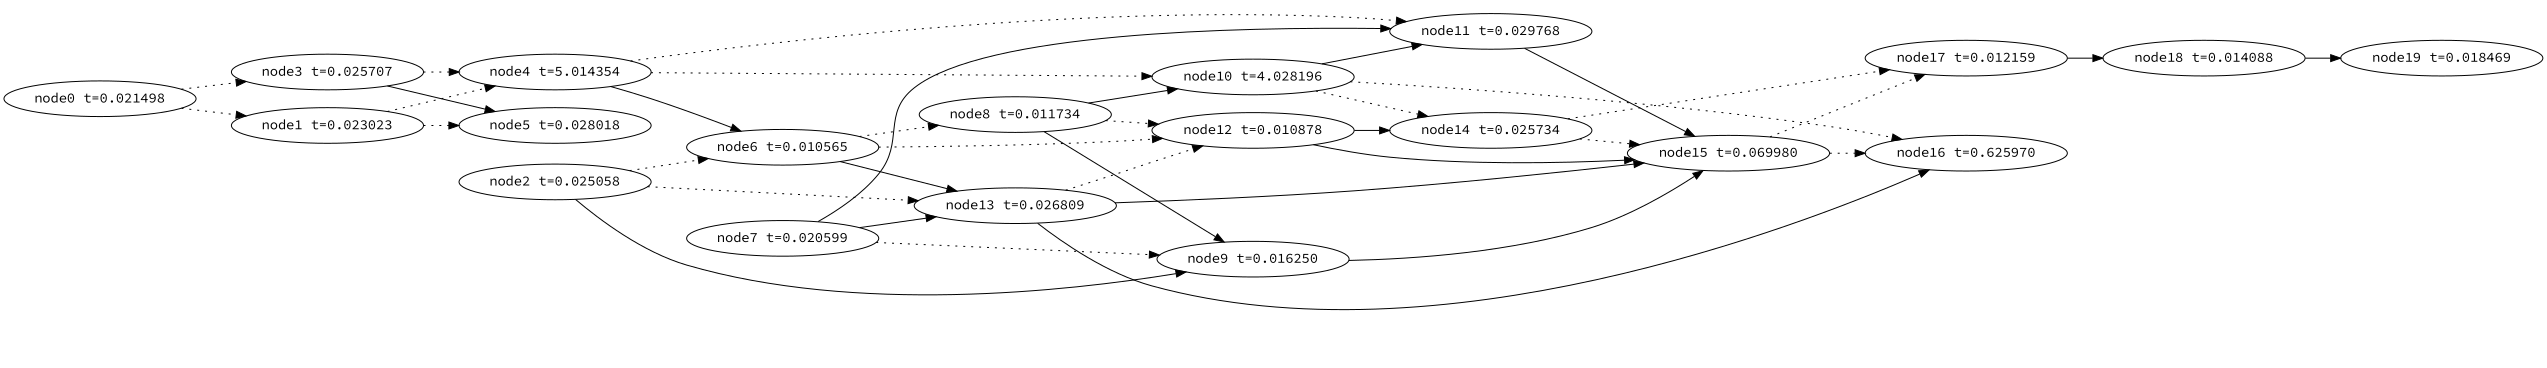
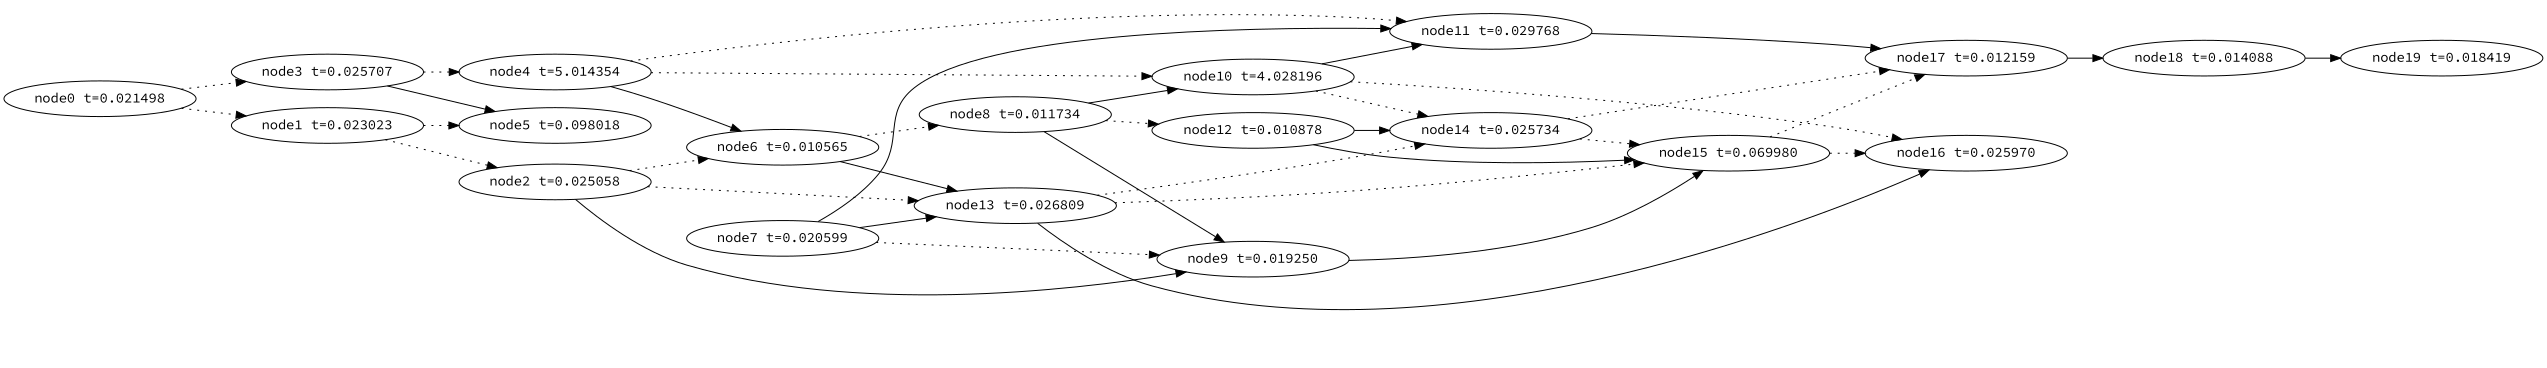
node "node19 t=0.018469": label "node19 t=0.018469" -> "node19 t=0.018419"
edge "node11 t=0.029768" -> "node15 t=0.069980": now "node11 t=0.029768" -> "node17 t=0.012159"
edge "node1 t=0.023023" -> "node4 t=5.014354": now "node1 t=0.023023" -> "node2 t=0.025058"
node "node5 t=0.028018": label "node5 t=0.028018" -> "node5 t=0.098018"
edge "node6 t=0.010565" -> "node12 t=0.010878": removed
node "node16 t=0.625970": label "node16 t=0.625970" -> "node16 t=0.025970"
edge "node13 t=0.026809" -> "node12 t=0.010878": now "node13 t=0.026809" -> "node14 t=0.025734"
edge "node13 t=0.026809" -> "node15 t=0.069980": style solid -> dotted
node "node9 t=0.016250": label "node9 t=0.016250" -> "node9 t=0.019250"
